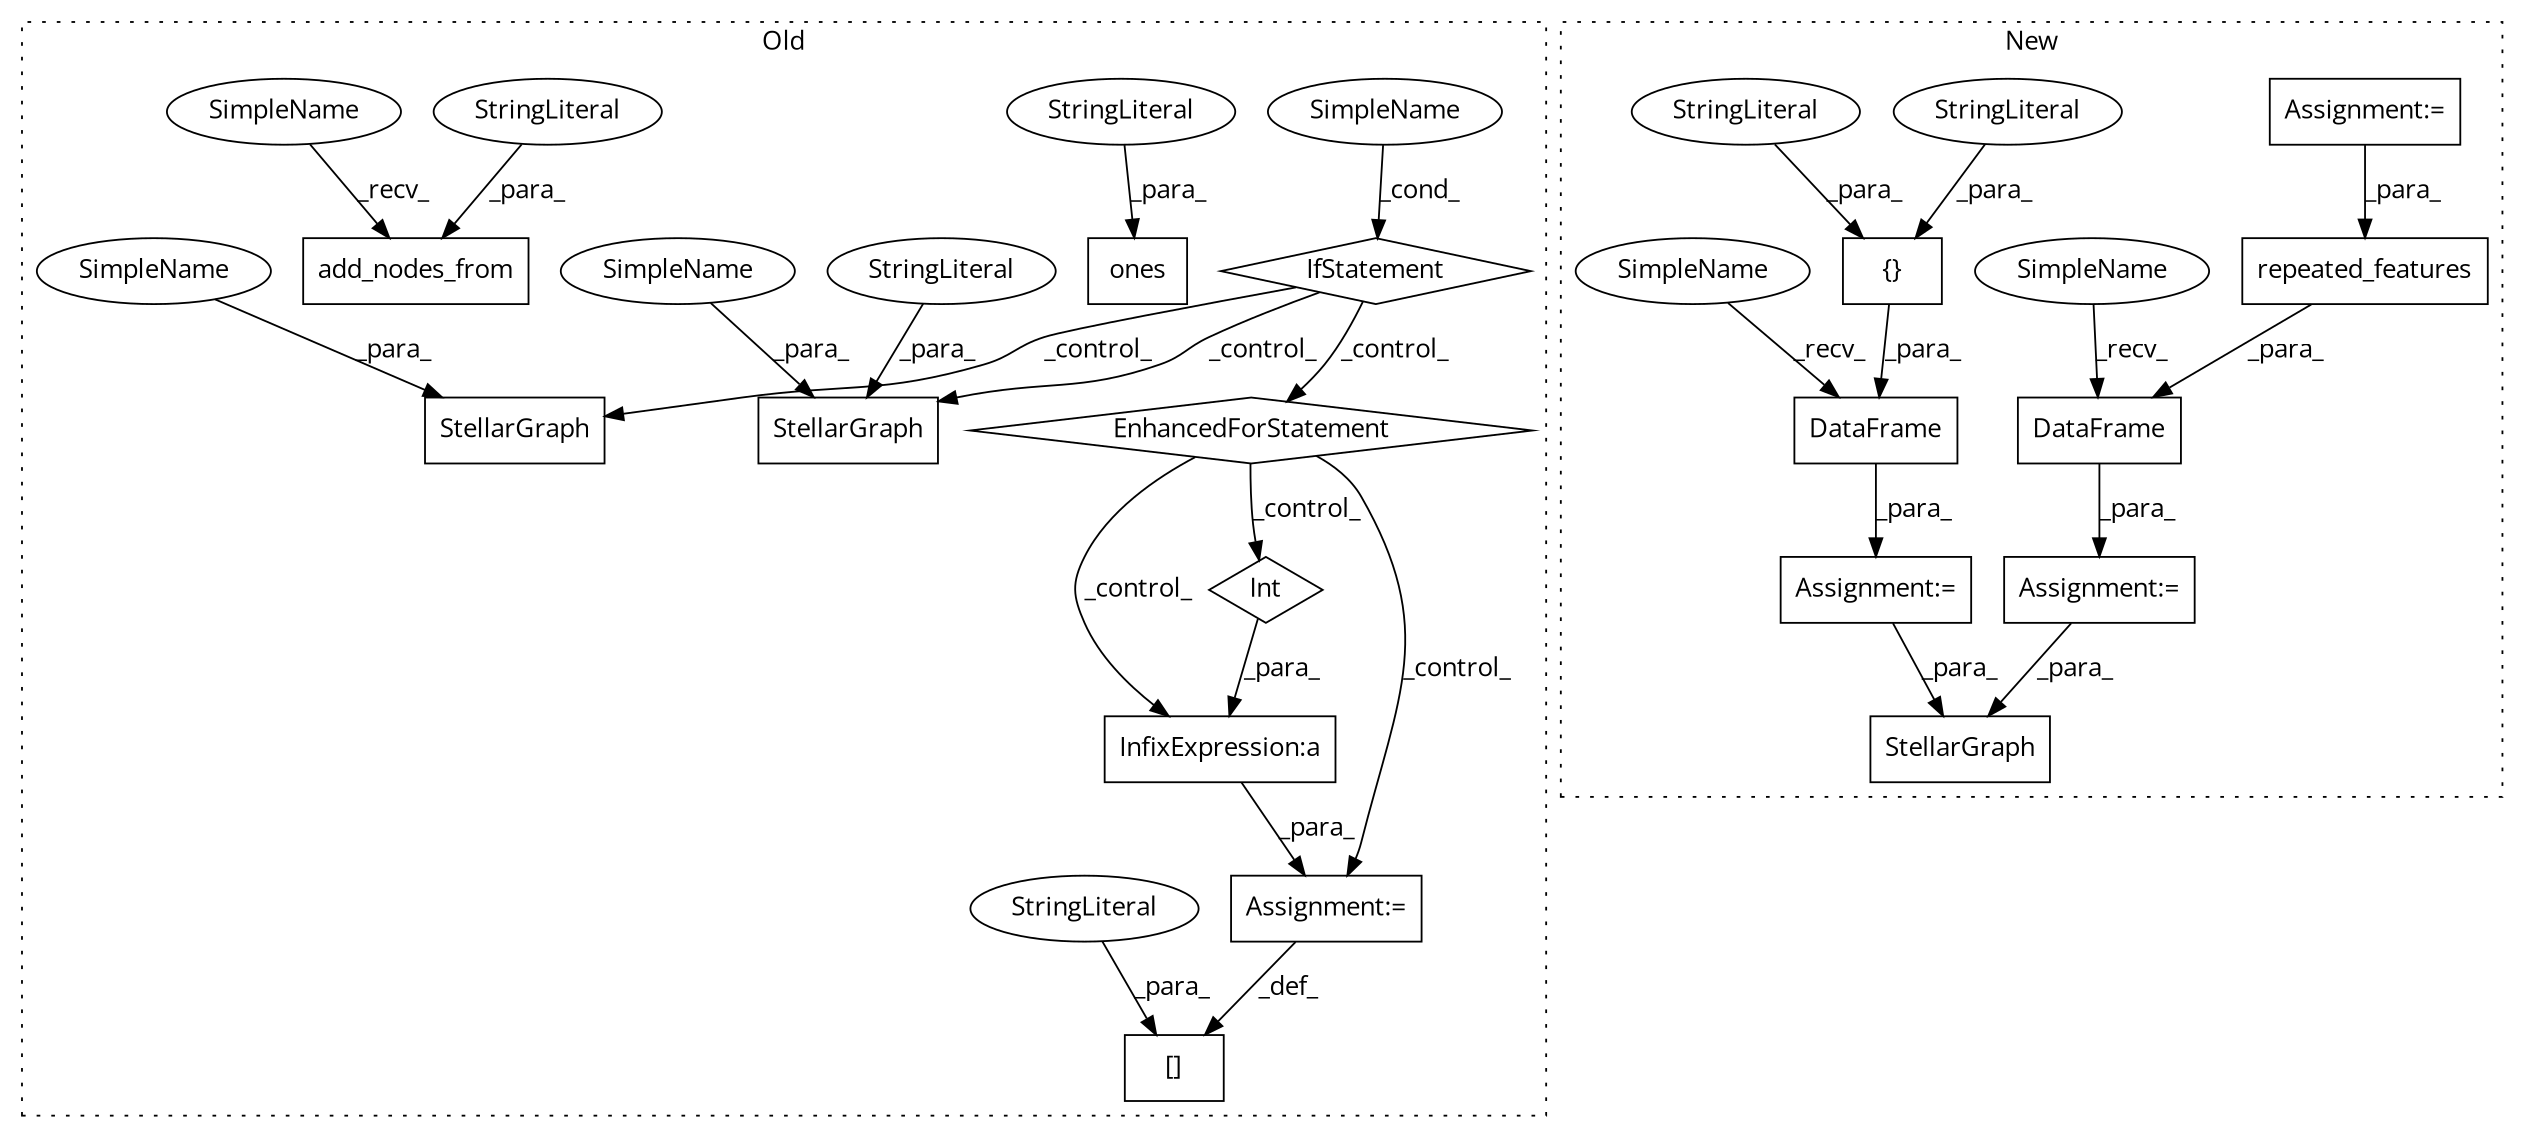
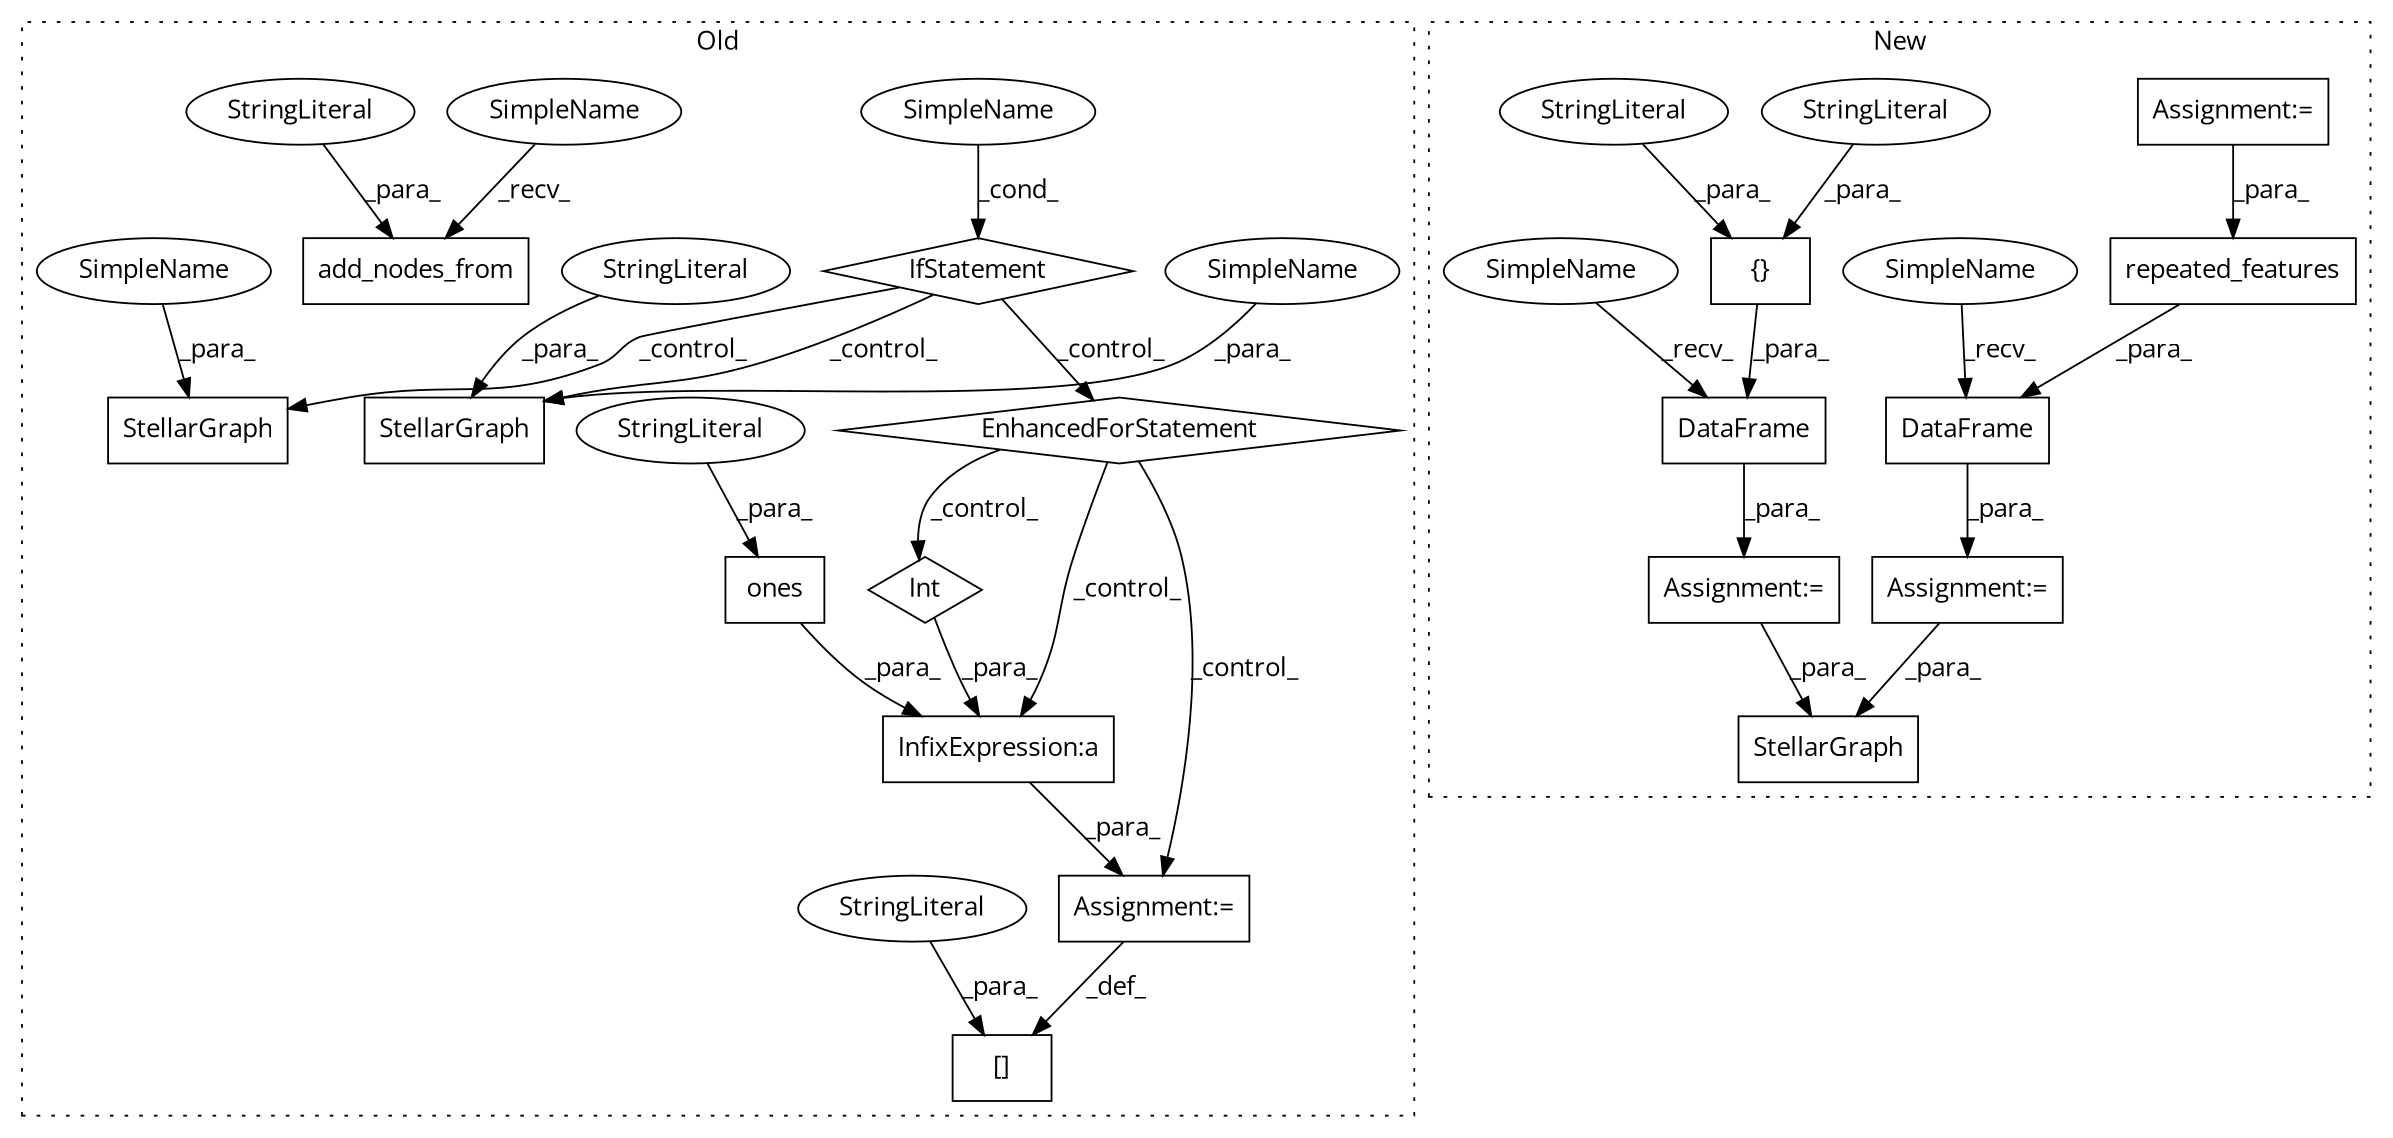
edge "ones" -> "InfixExpression:a": added, label "_para_"
